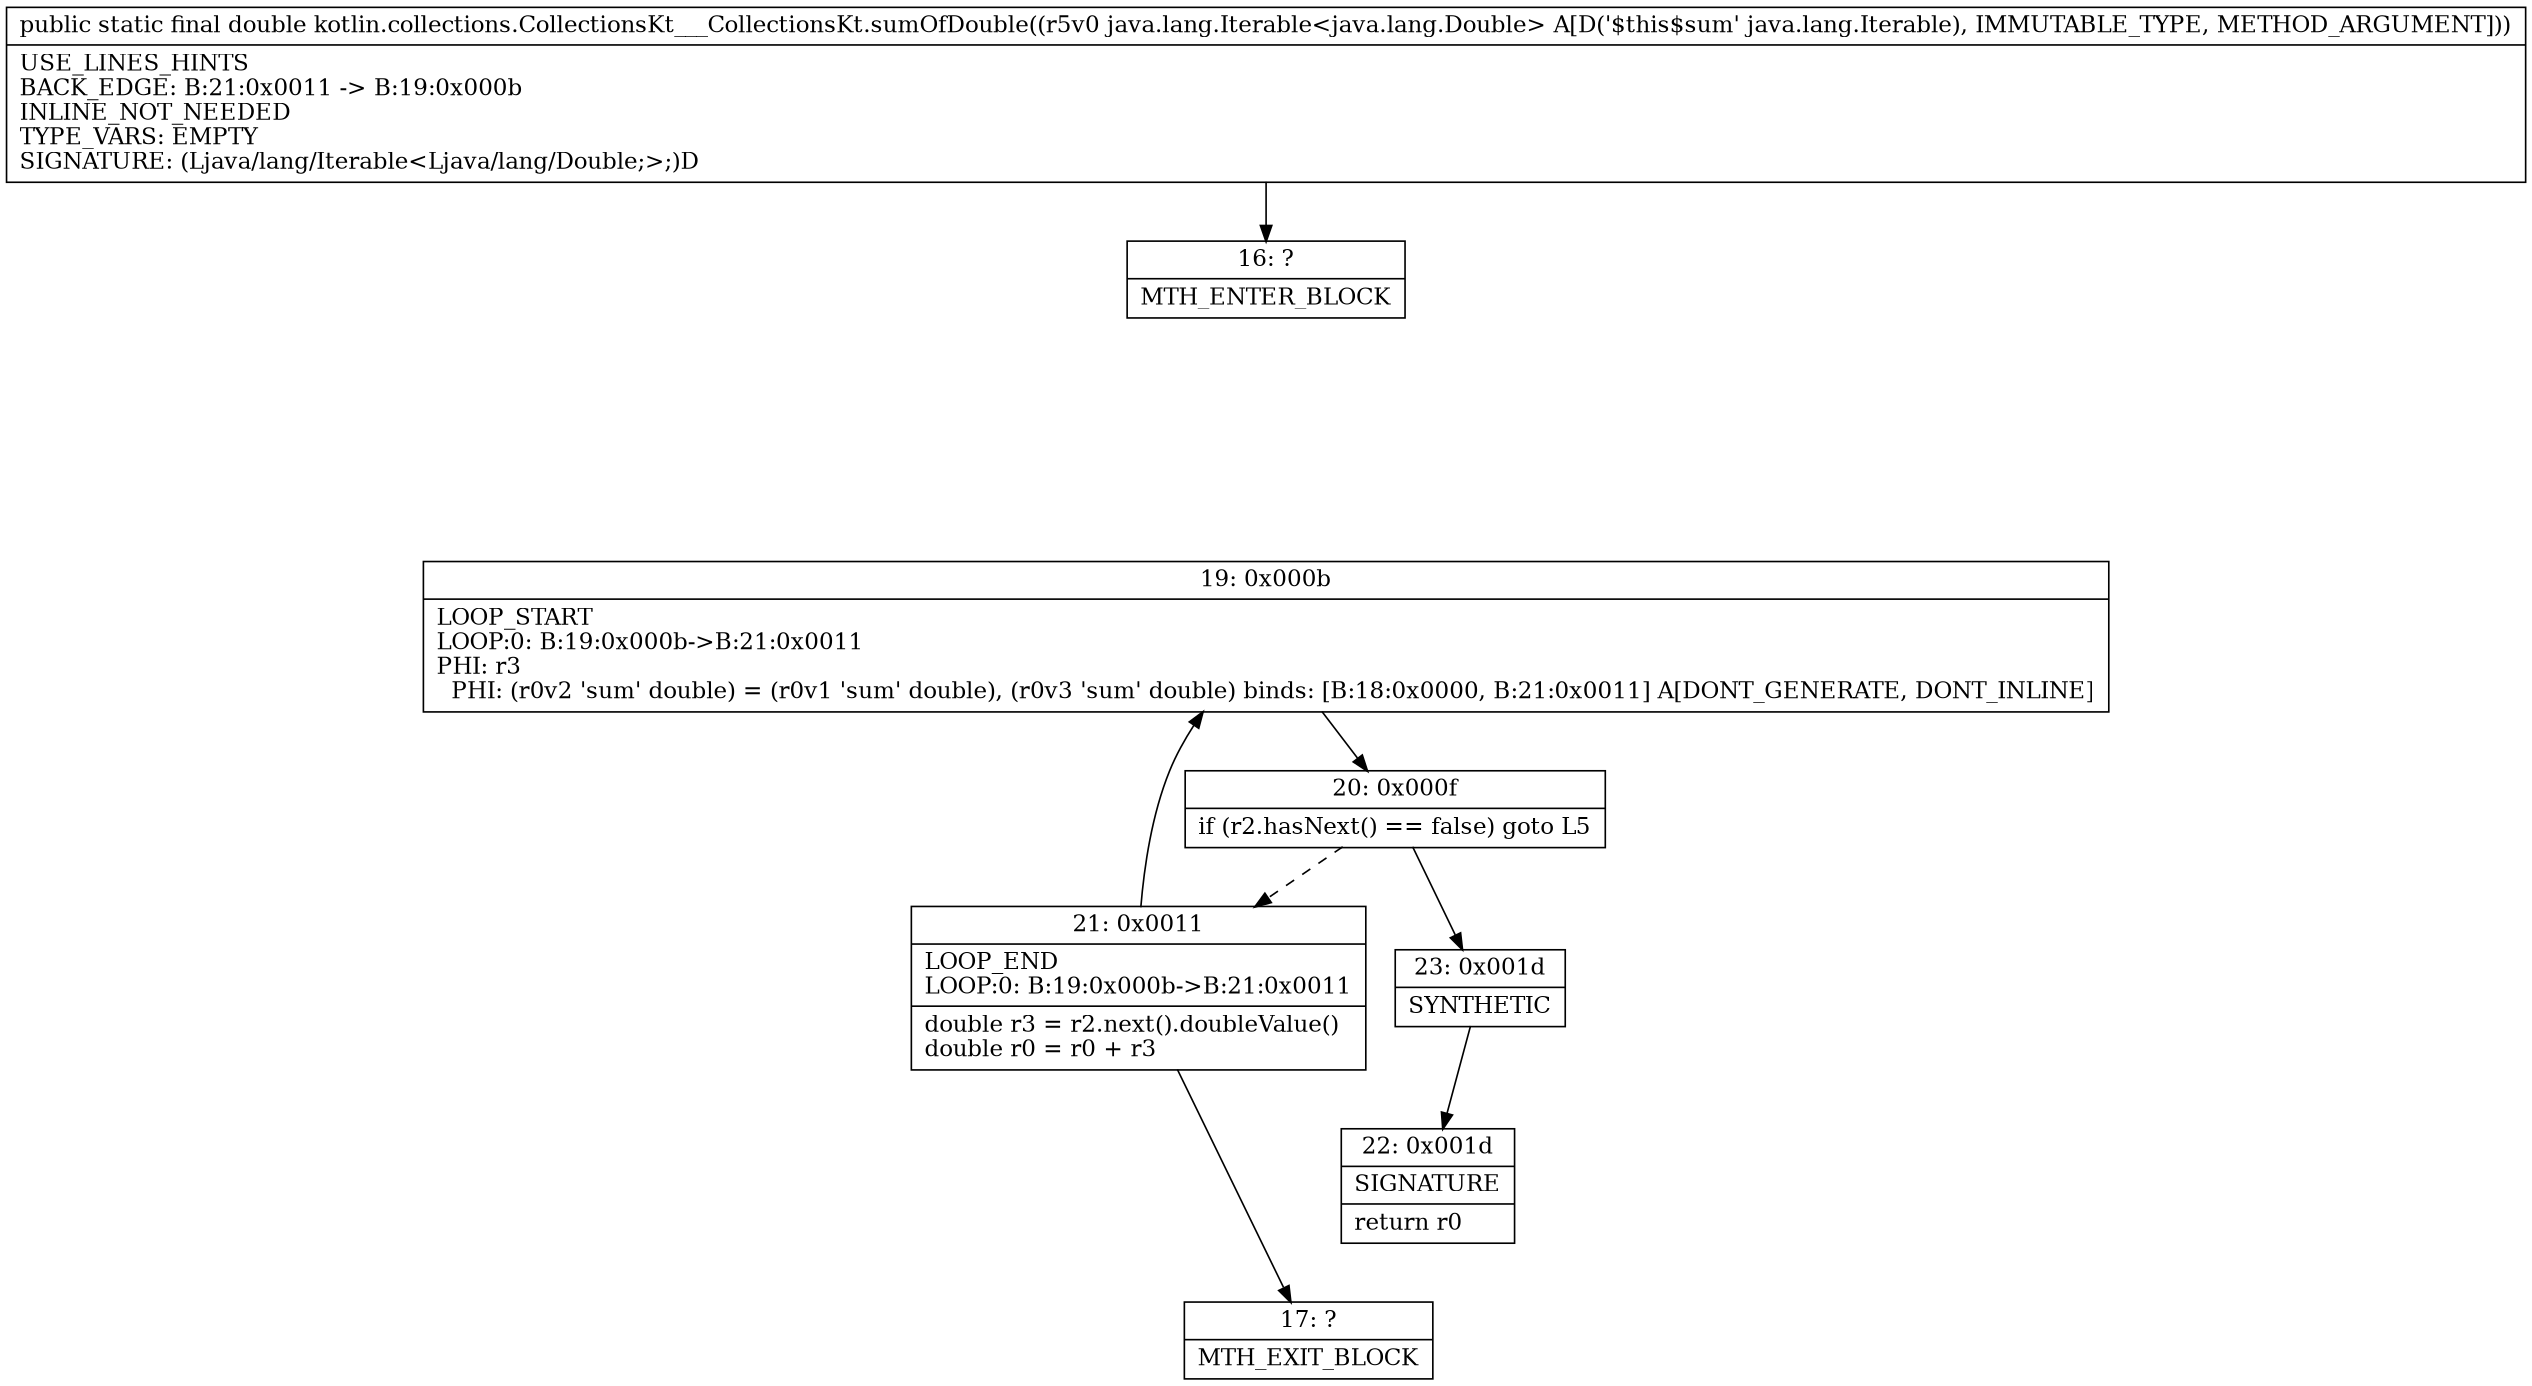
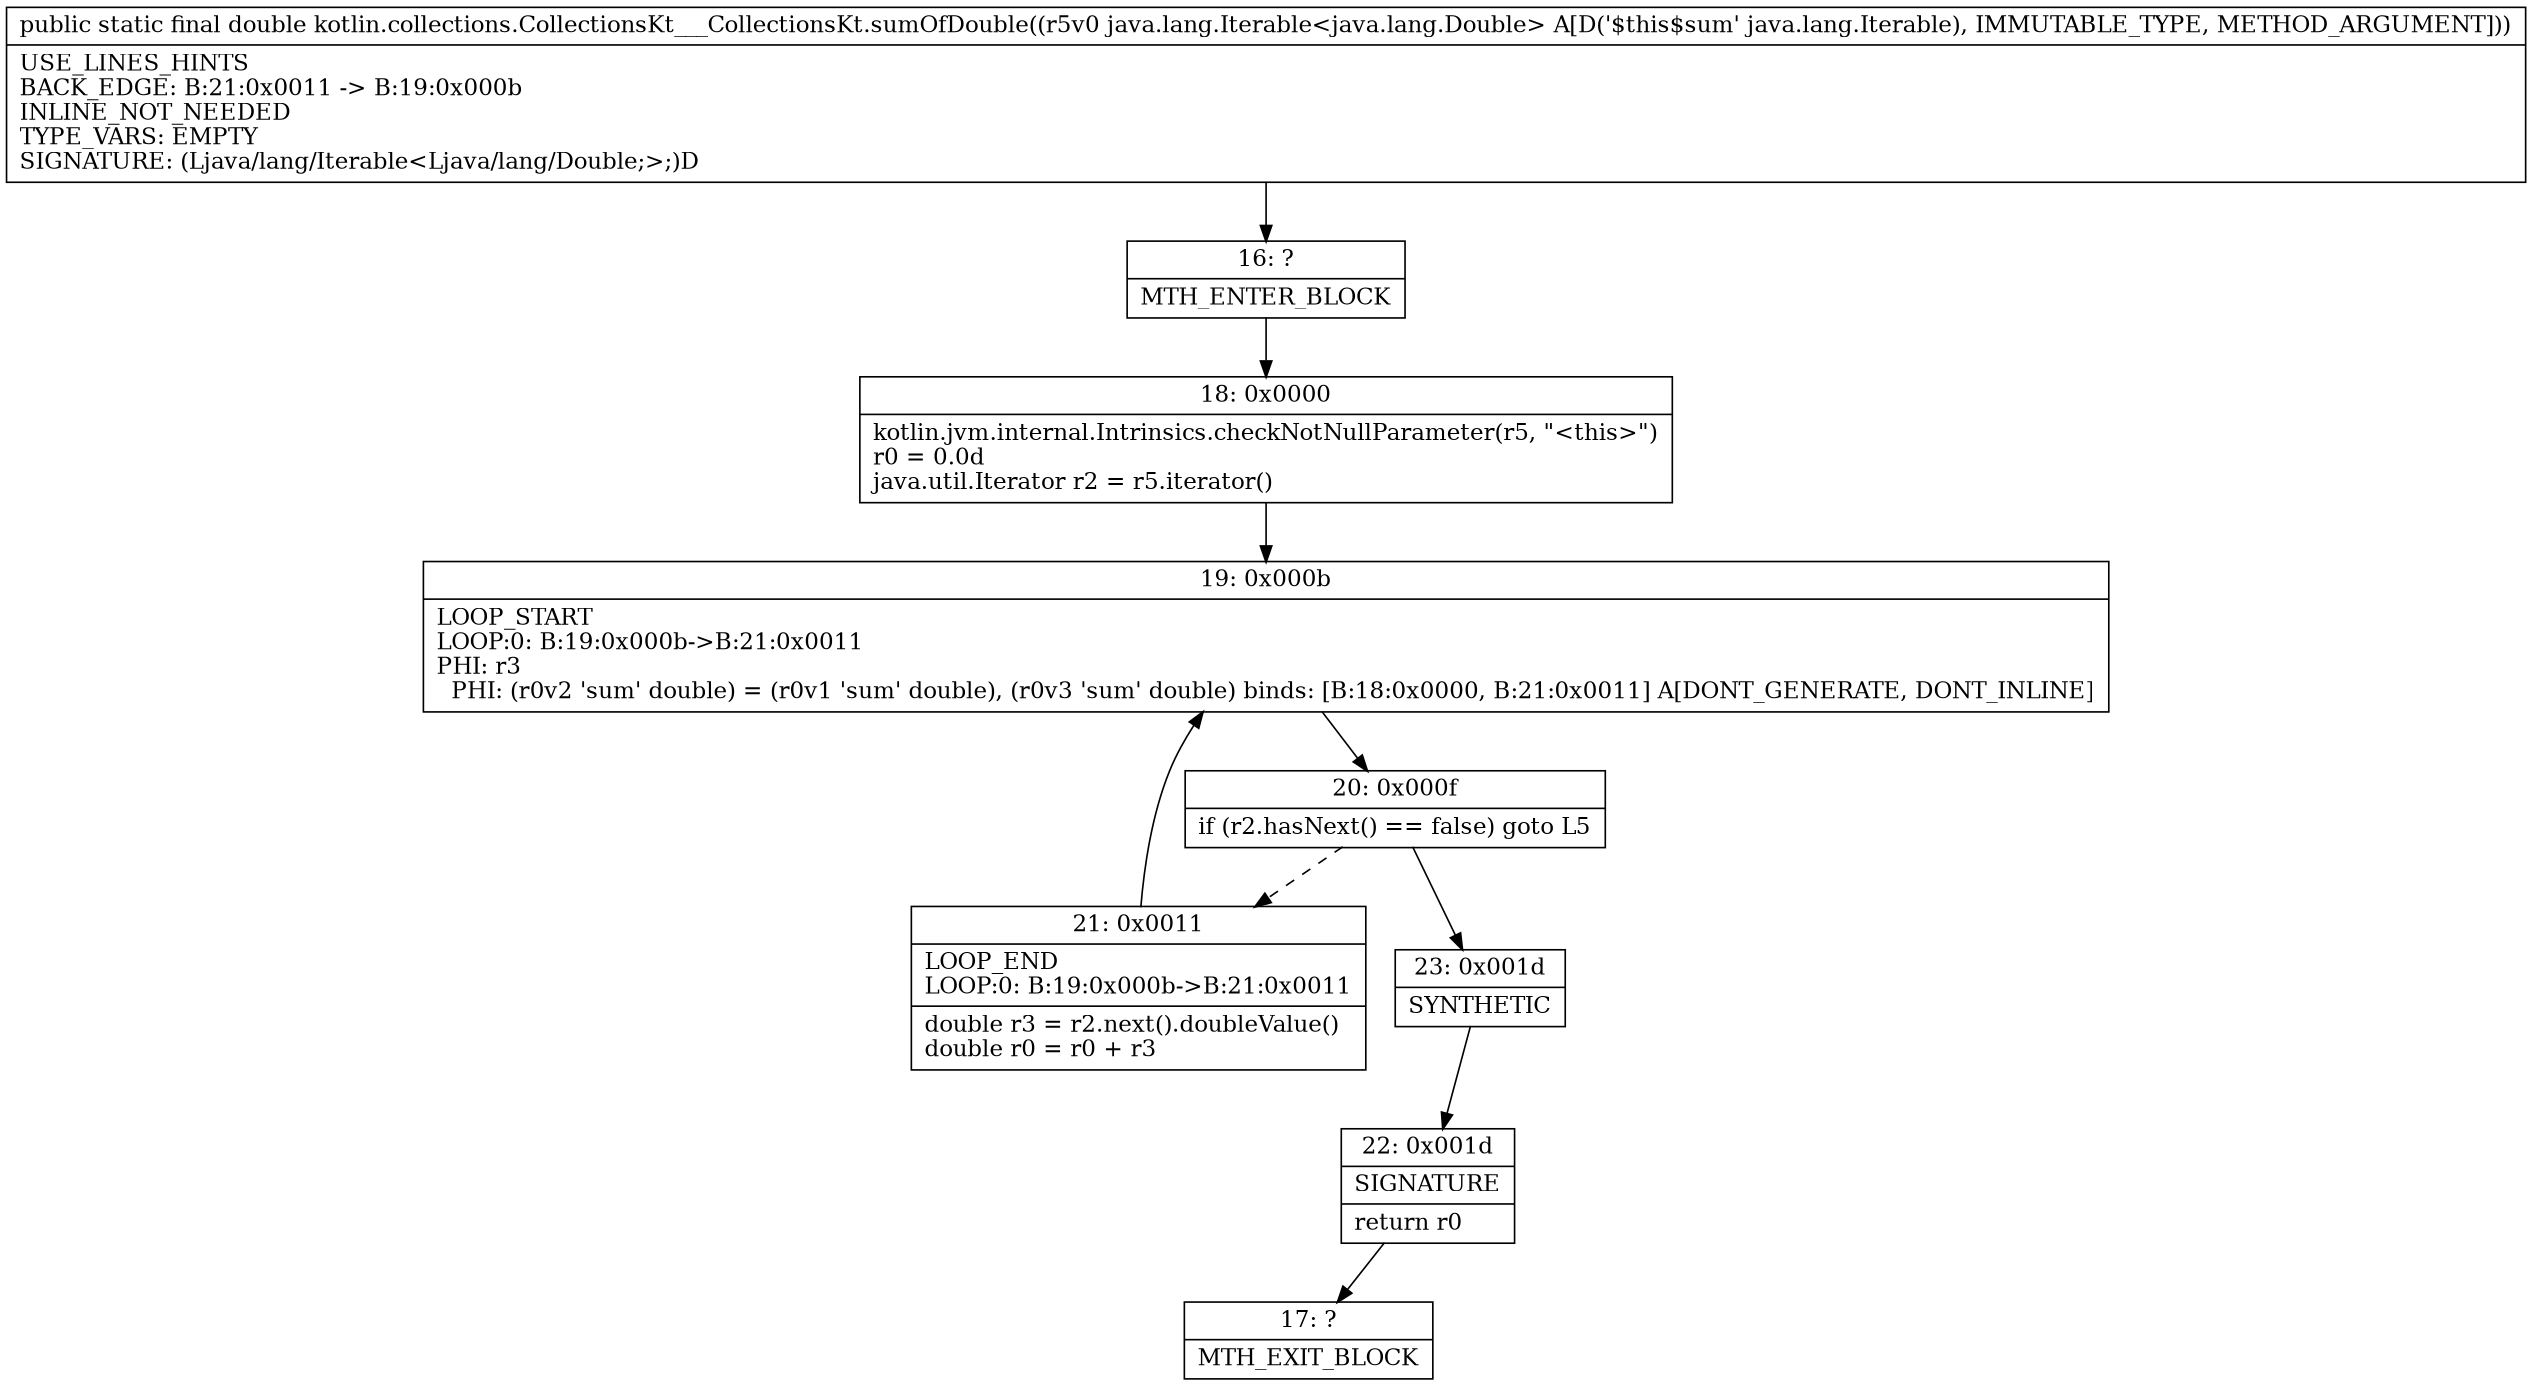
node "18: 0x0000": added
edge "21: 0x0011" -> "17: ?": now "22: 0x001d" -> "17: ?"
